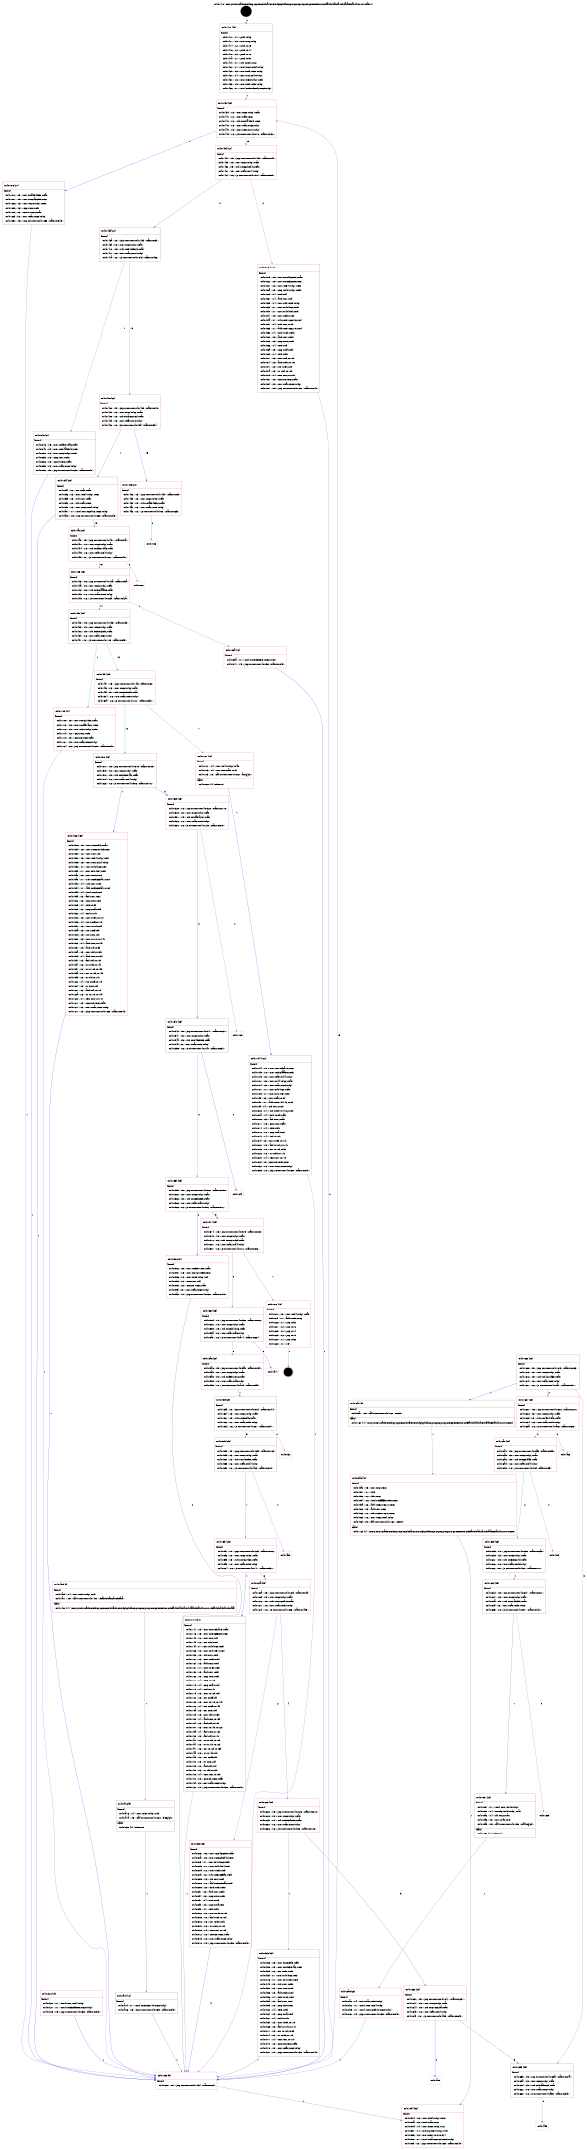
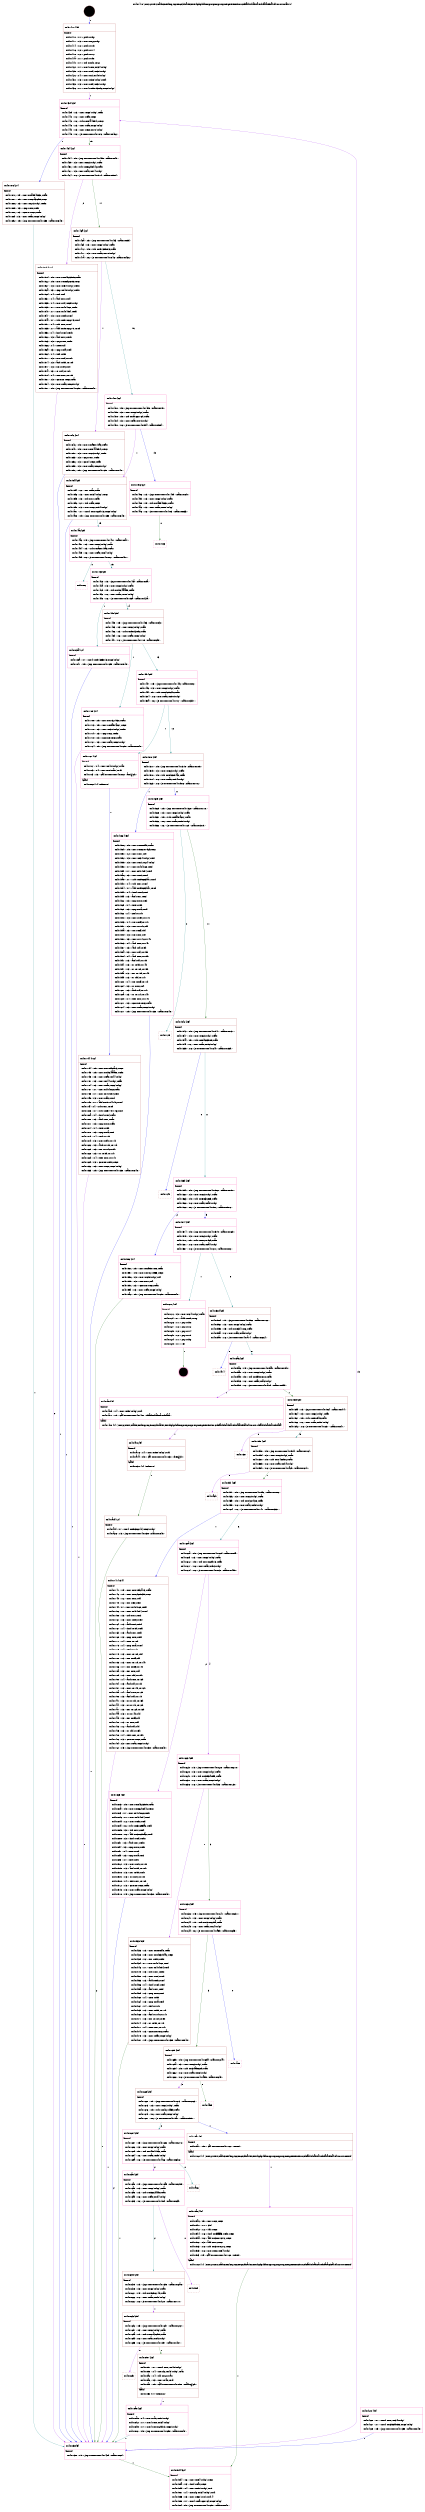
edge "0x4015a6 [25]" -> "0x401a0d [9]": added, label "1"
edge "0x40166e [25]" -> "0x401655 [25]": reversed
